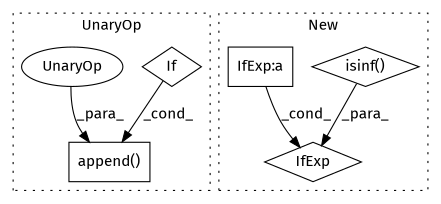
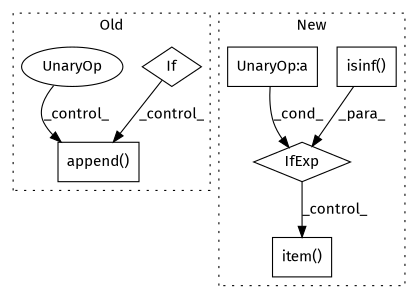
cluster "UnaryOp": label "UnaryOp" -> "Old"
node "IfExp:a": label "IfExp:a" -> "UnaryOp:a"
node "isinf()": shape diamond -> box
edge "UnaryOp" -> "append()": label "_para_" -> "_control_"
edge "If" -> "append()": label "_cond_" -> "_control_"
node "item()": added
